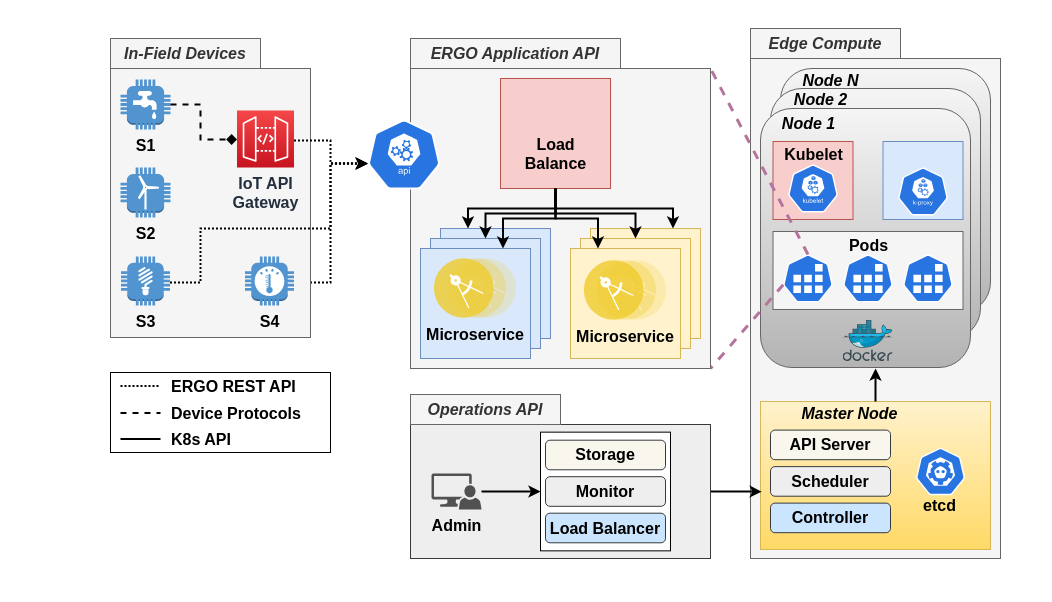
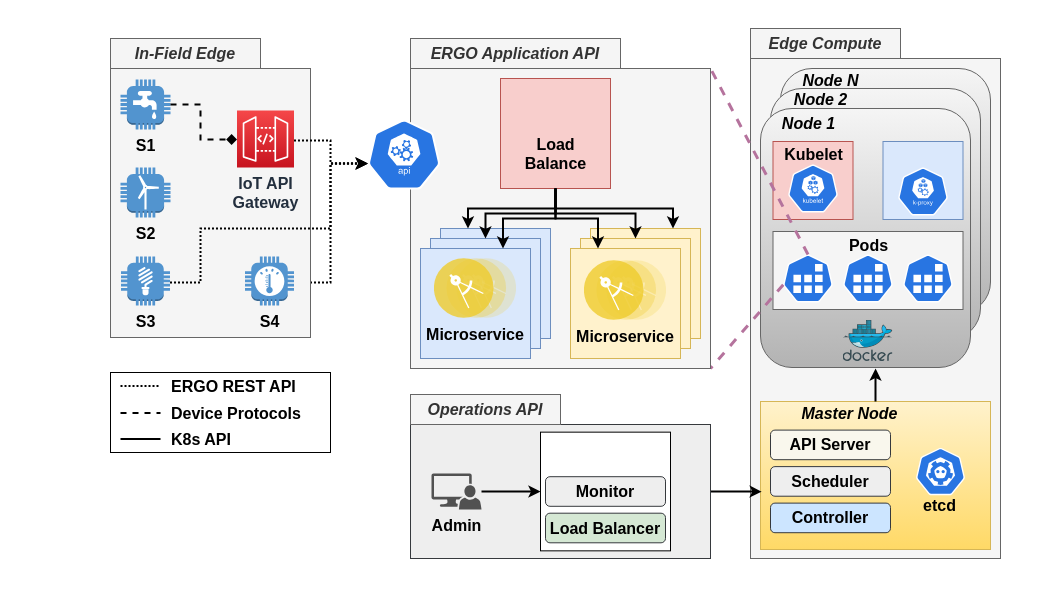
node "In-Field Devices": label "In-Field Devices" -> "In-Field Edge"
node "Storage": removed
node "Load Balancer": fillcolor #cce5ff -> #d5e8d4
